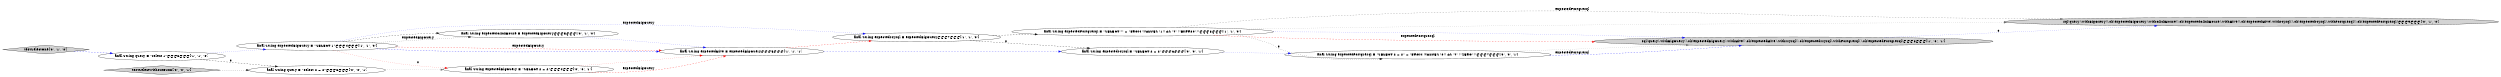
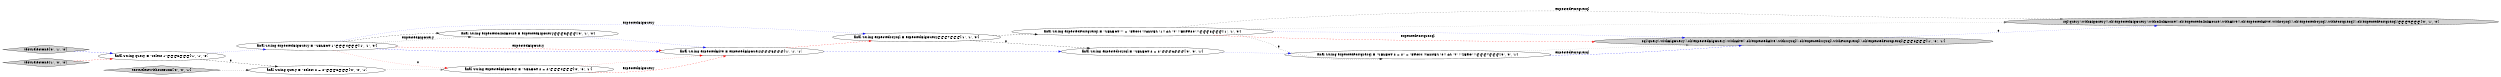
node "testSelectOne['1', '0', '0']": added
